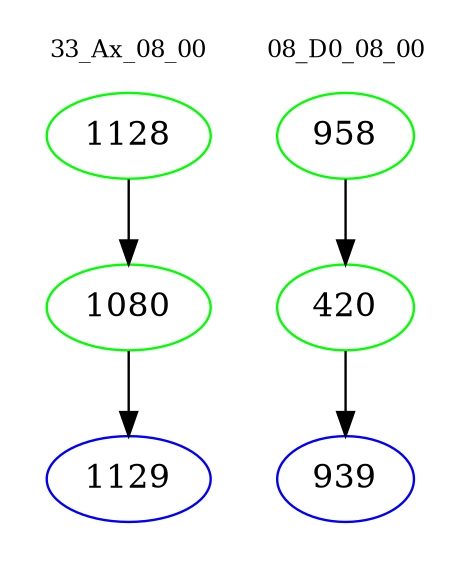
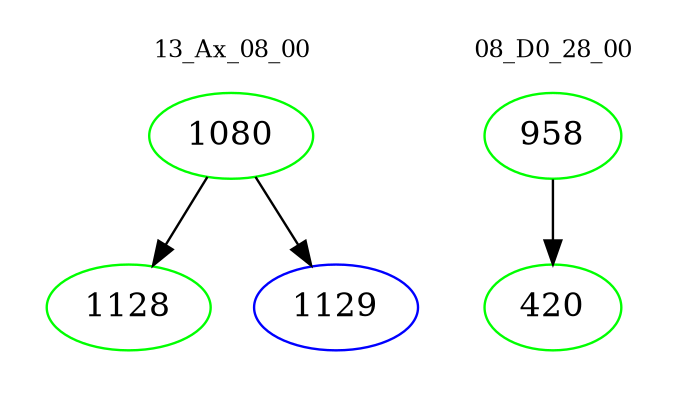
cluster "33_Ax_08_00": label "33_Ax_08_00" -> "13_Ax_08_00"
cluster "08_D0_08_00": label "08_D0_08_00" -> "08_D0_28_00"
edge "1128" -> "1080": reversed
node "939": removed
